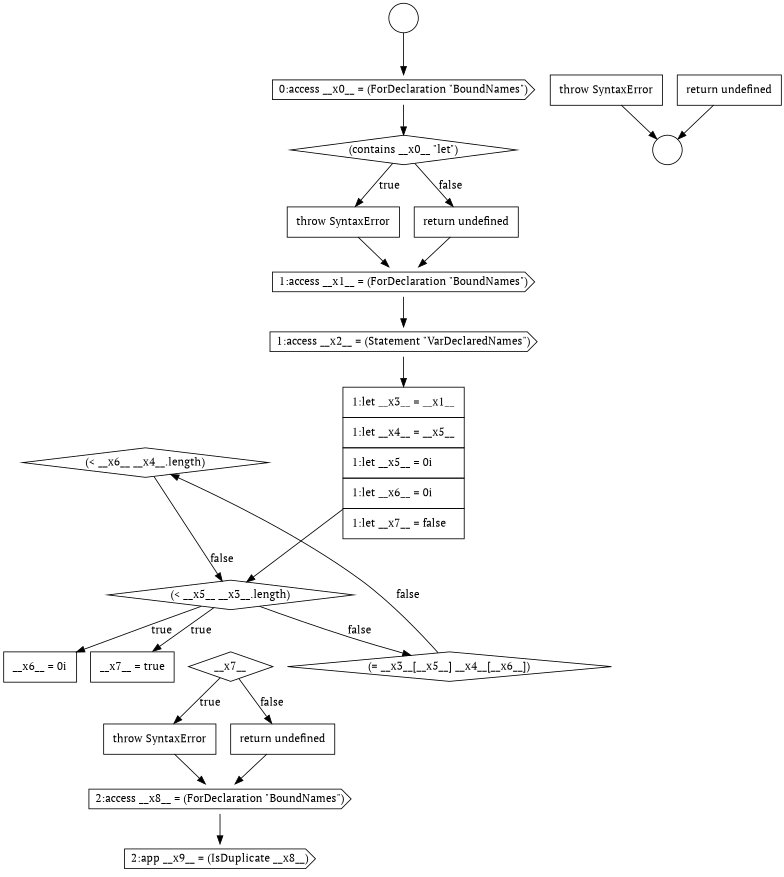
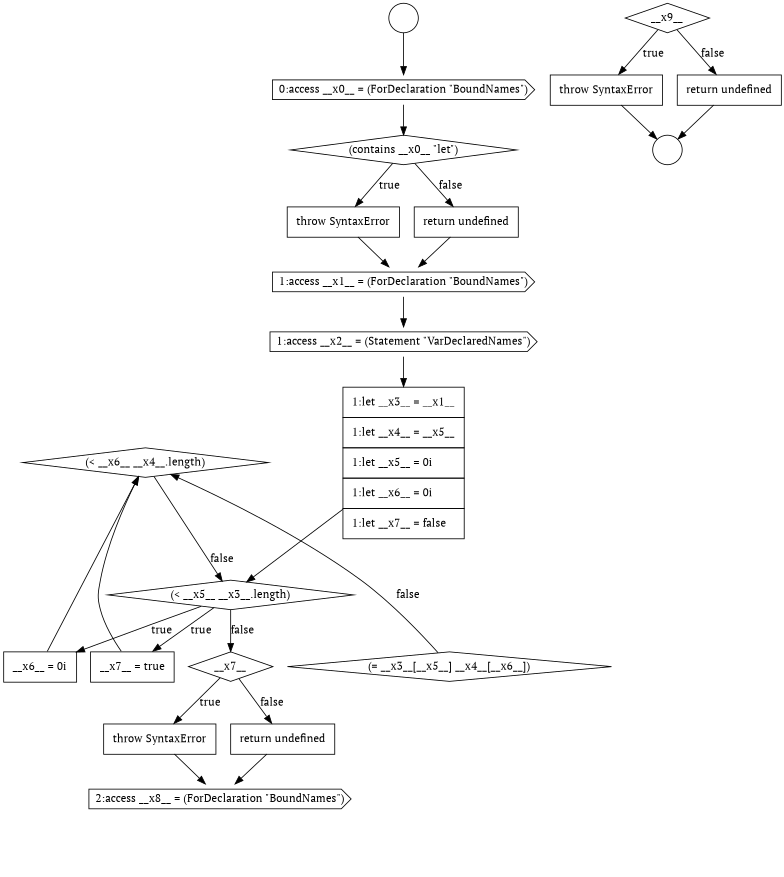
node "__x9__": added
edge "__x6__ = 0i" -> "(< __x6__ __x4__.length)": added
edge "__x7__ = true" -> "(< __x6__ __x4__.length)": added
edge "(< __x5__ __x3__.length)" -> "(= __x3__[__x5__] __x4__[__x6__])": now "(< __x5__ __x3__.length)" -> "__x7__"
node "2:app __x9__ = (IsDuplicate __x8__)": removed
